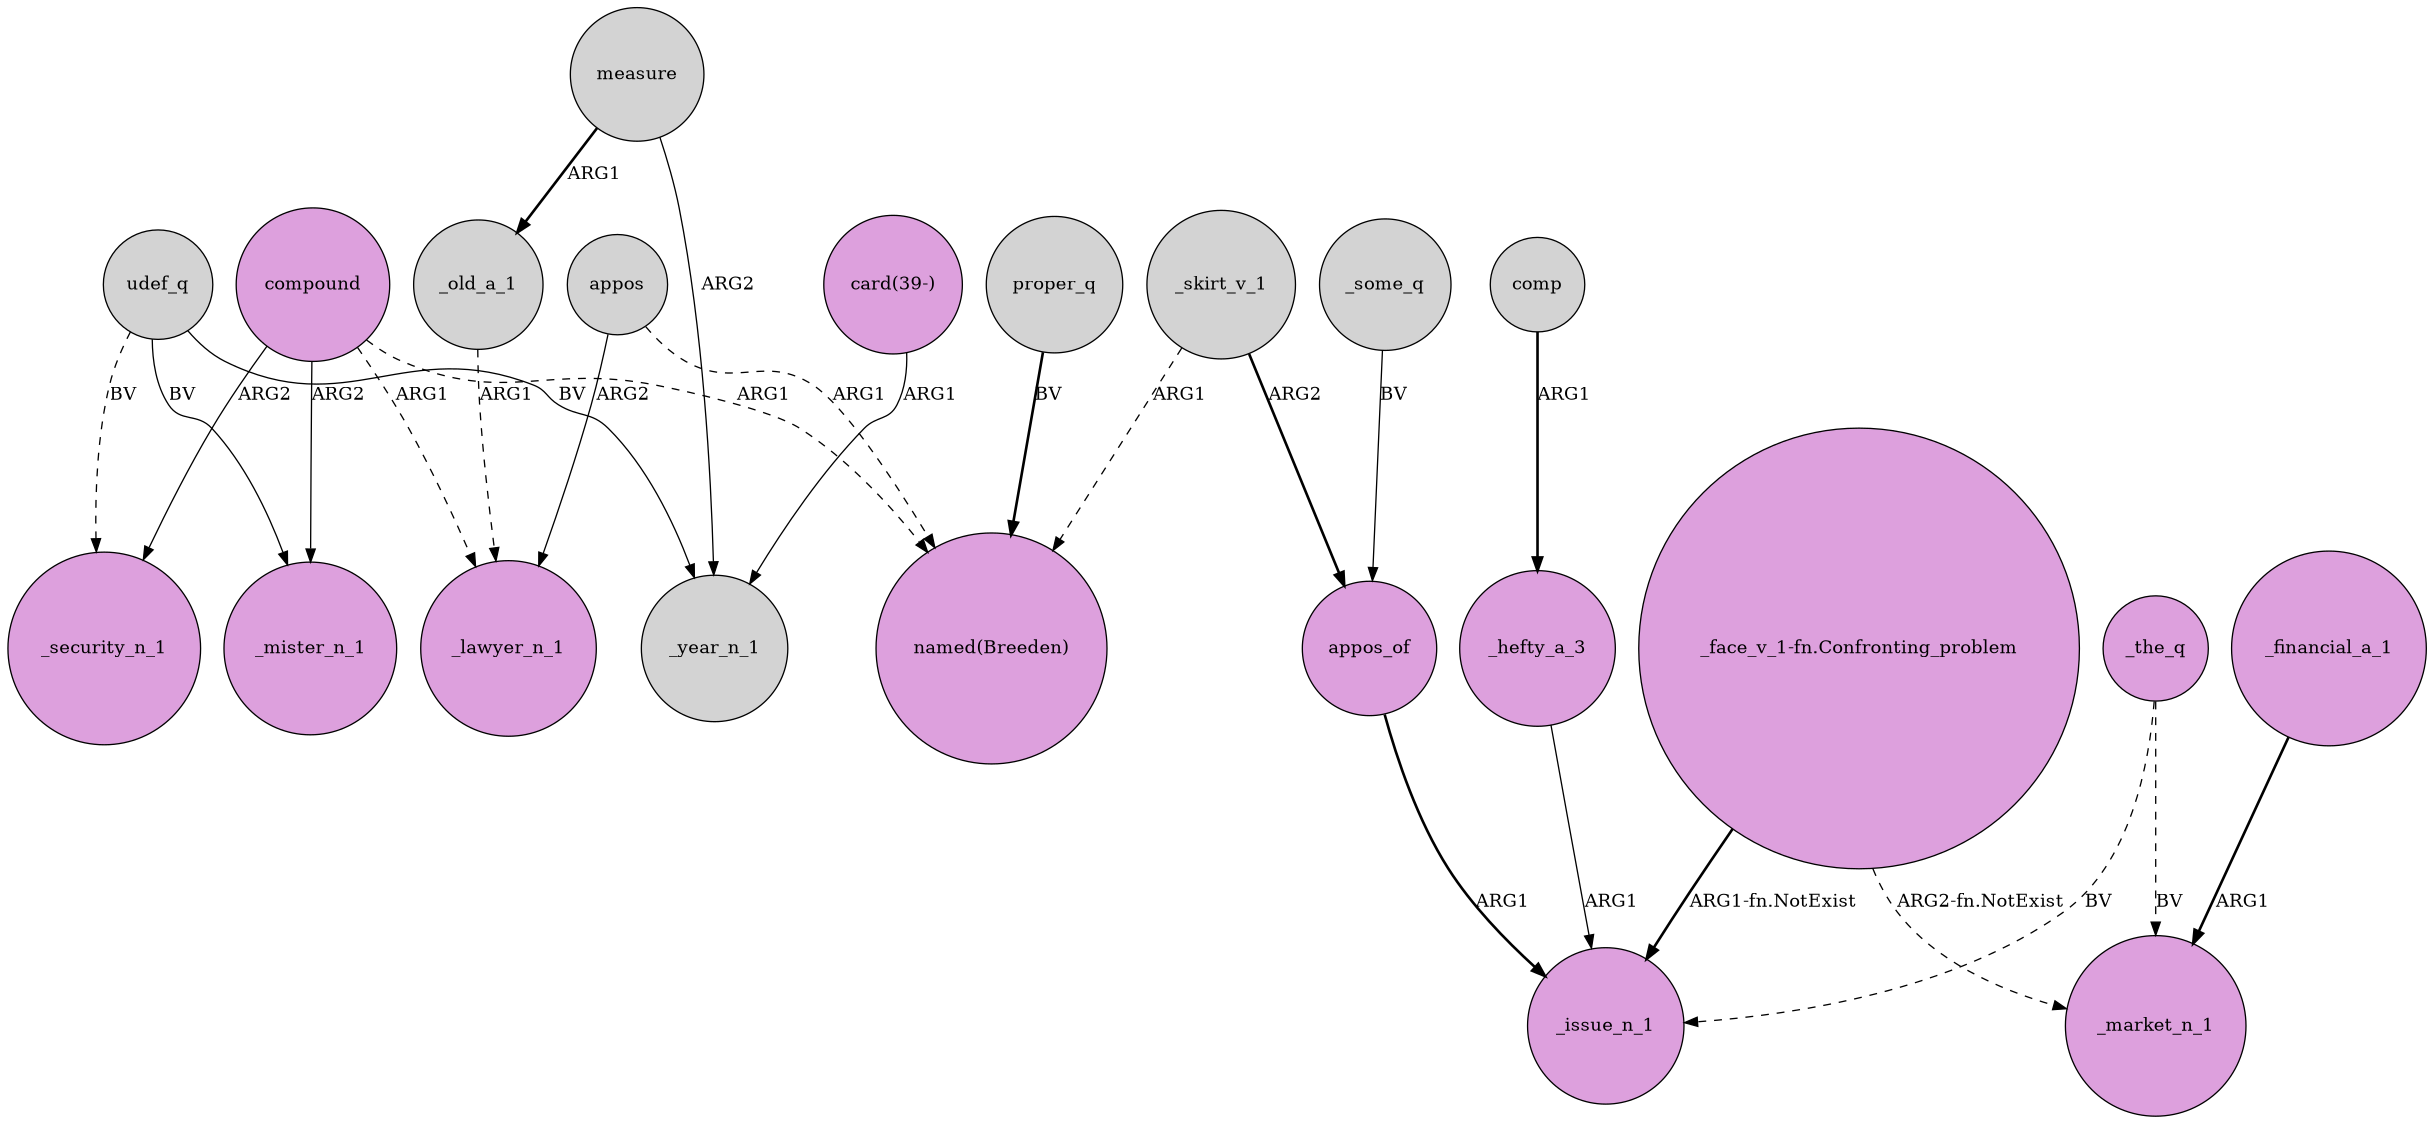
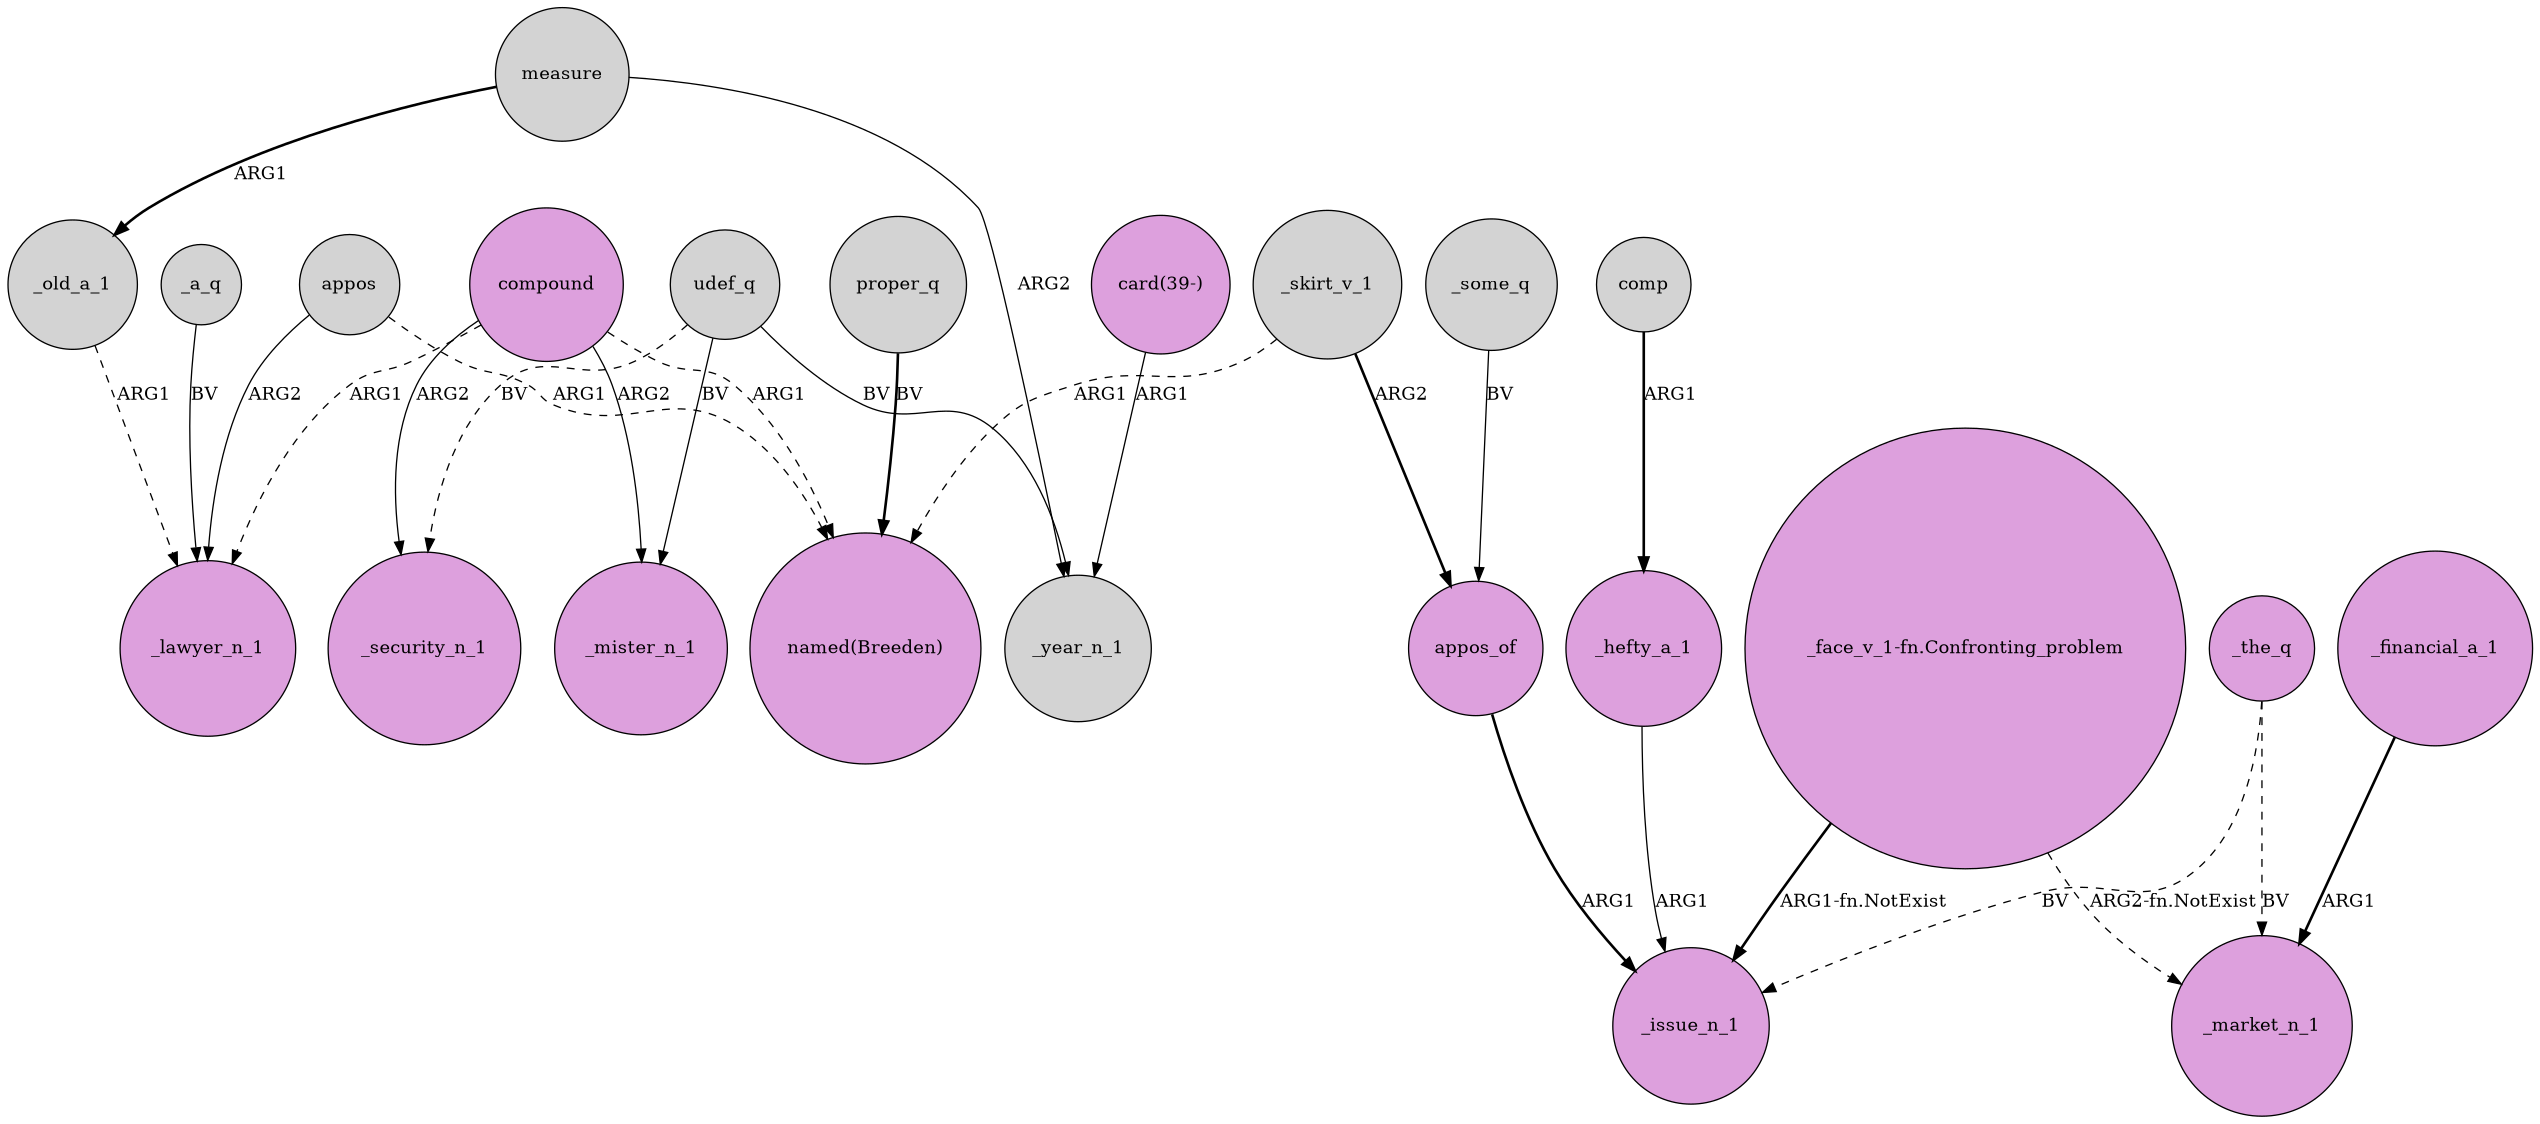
node "_a_q": added
node "_hefty_a_3": label "_hefty_a_3" -> "_hefty_a_1"
